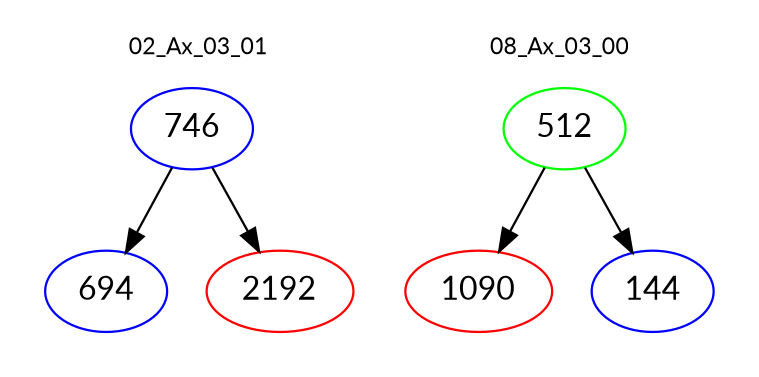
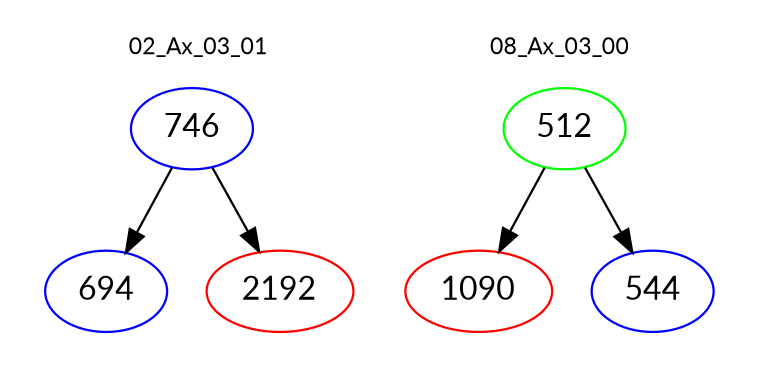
node "144": label "144" -> "544"
